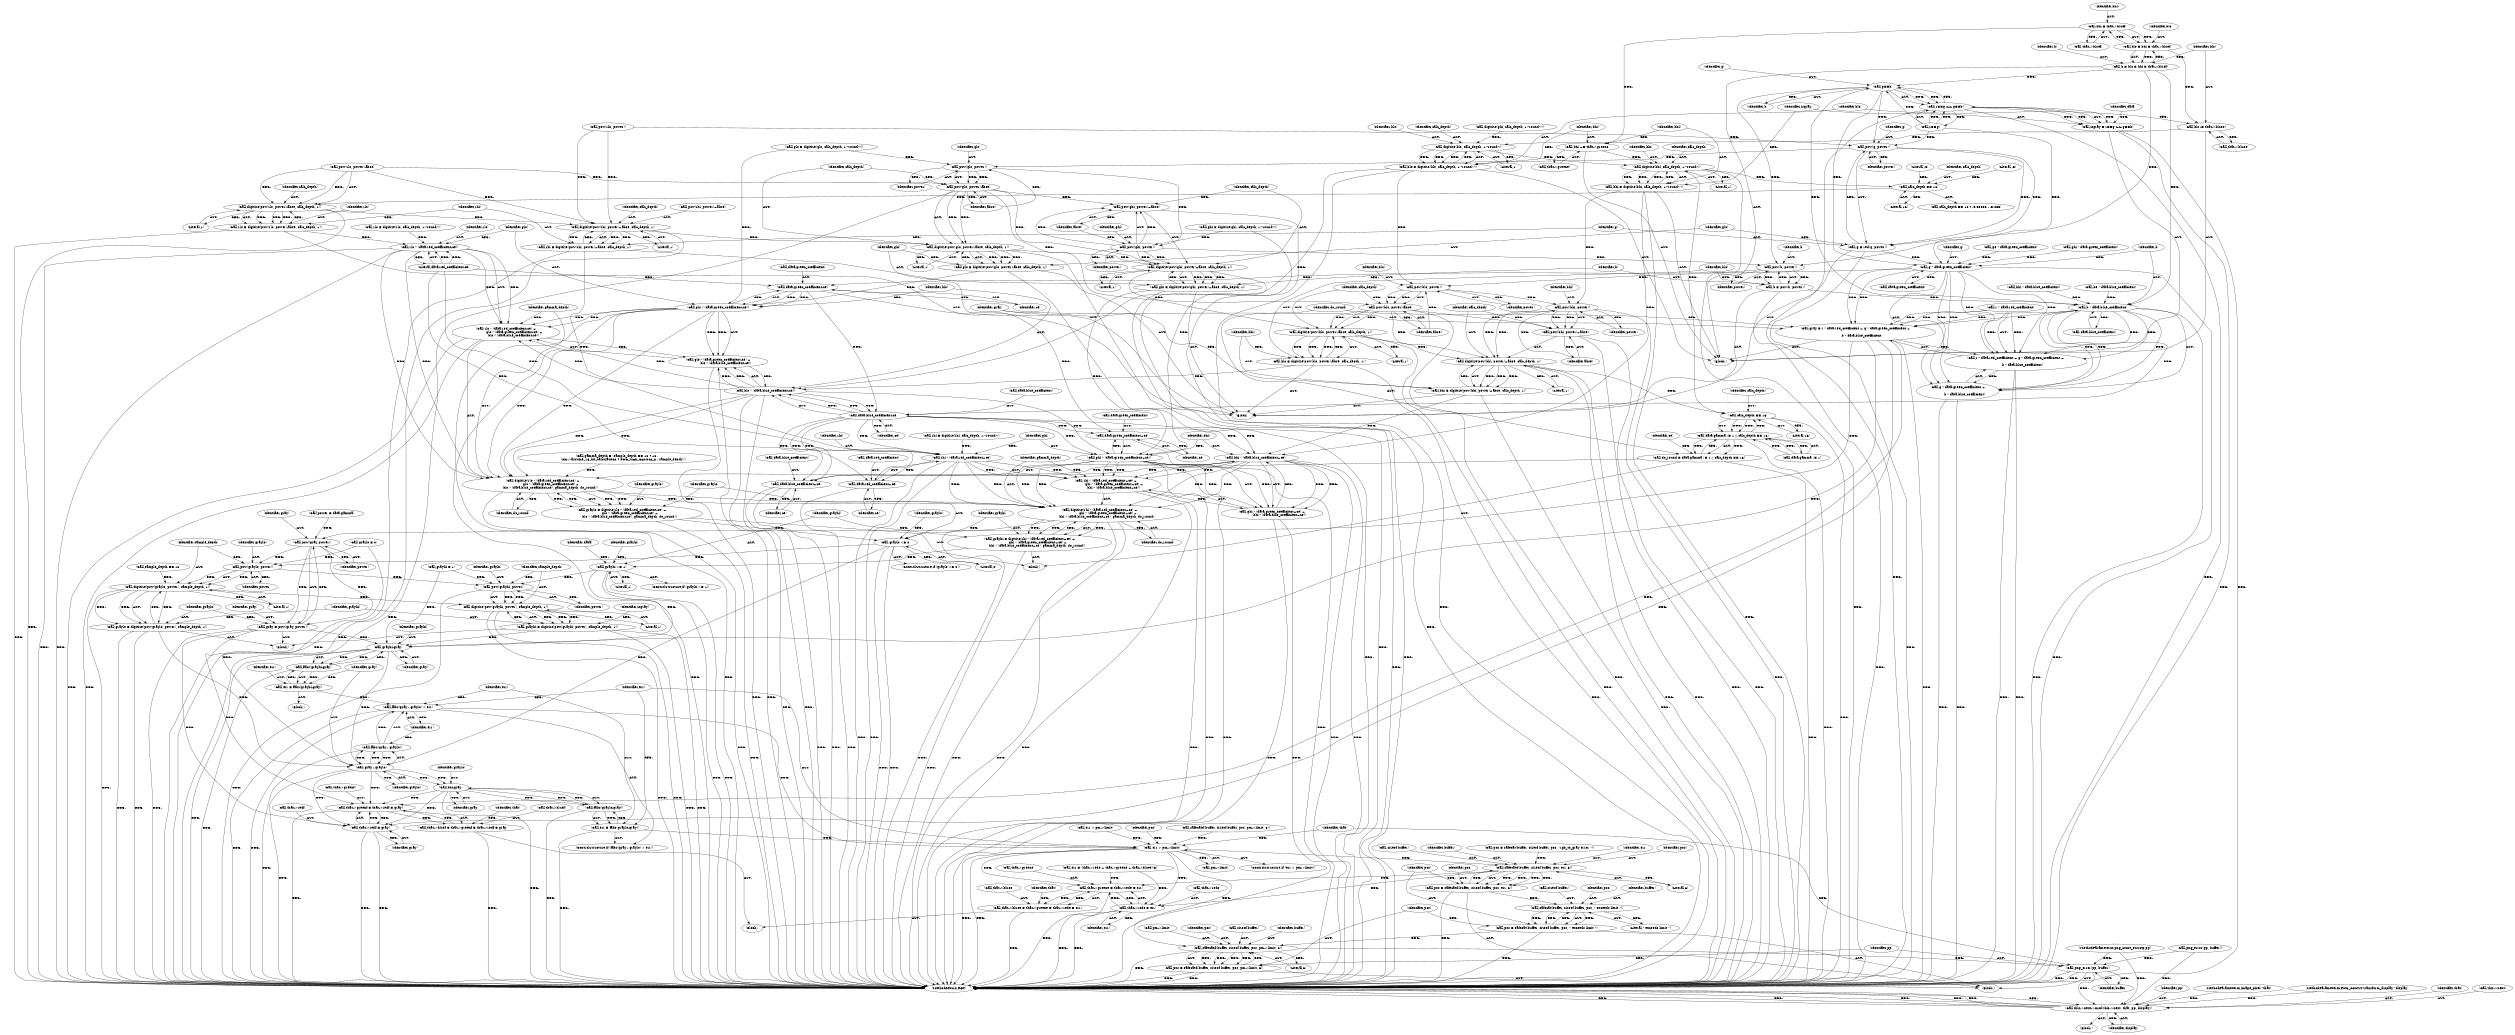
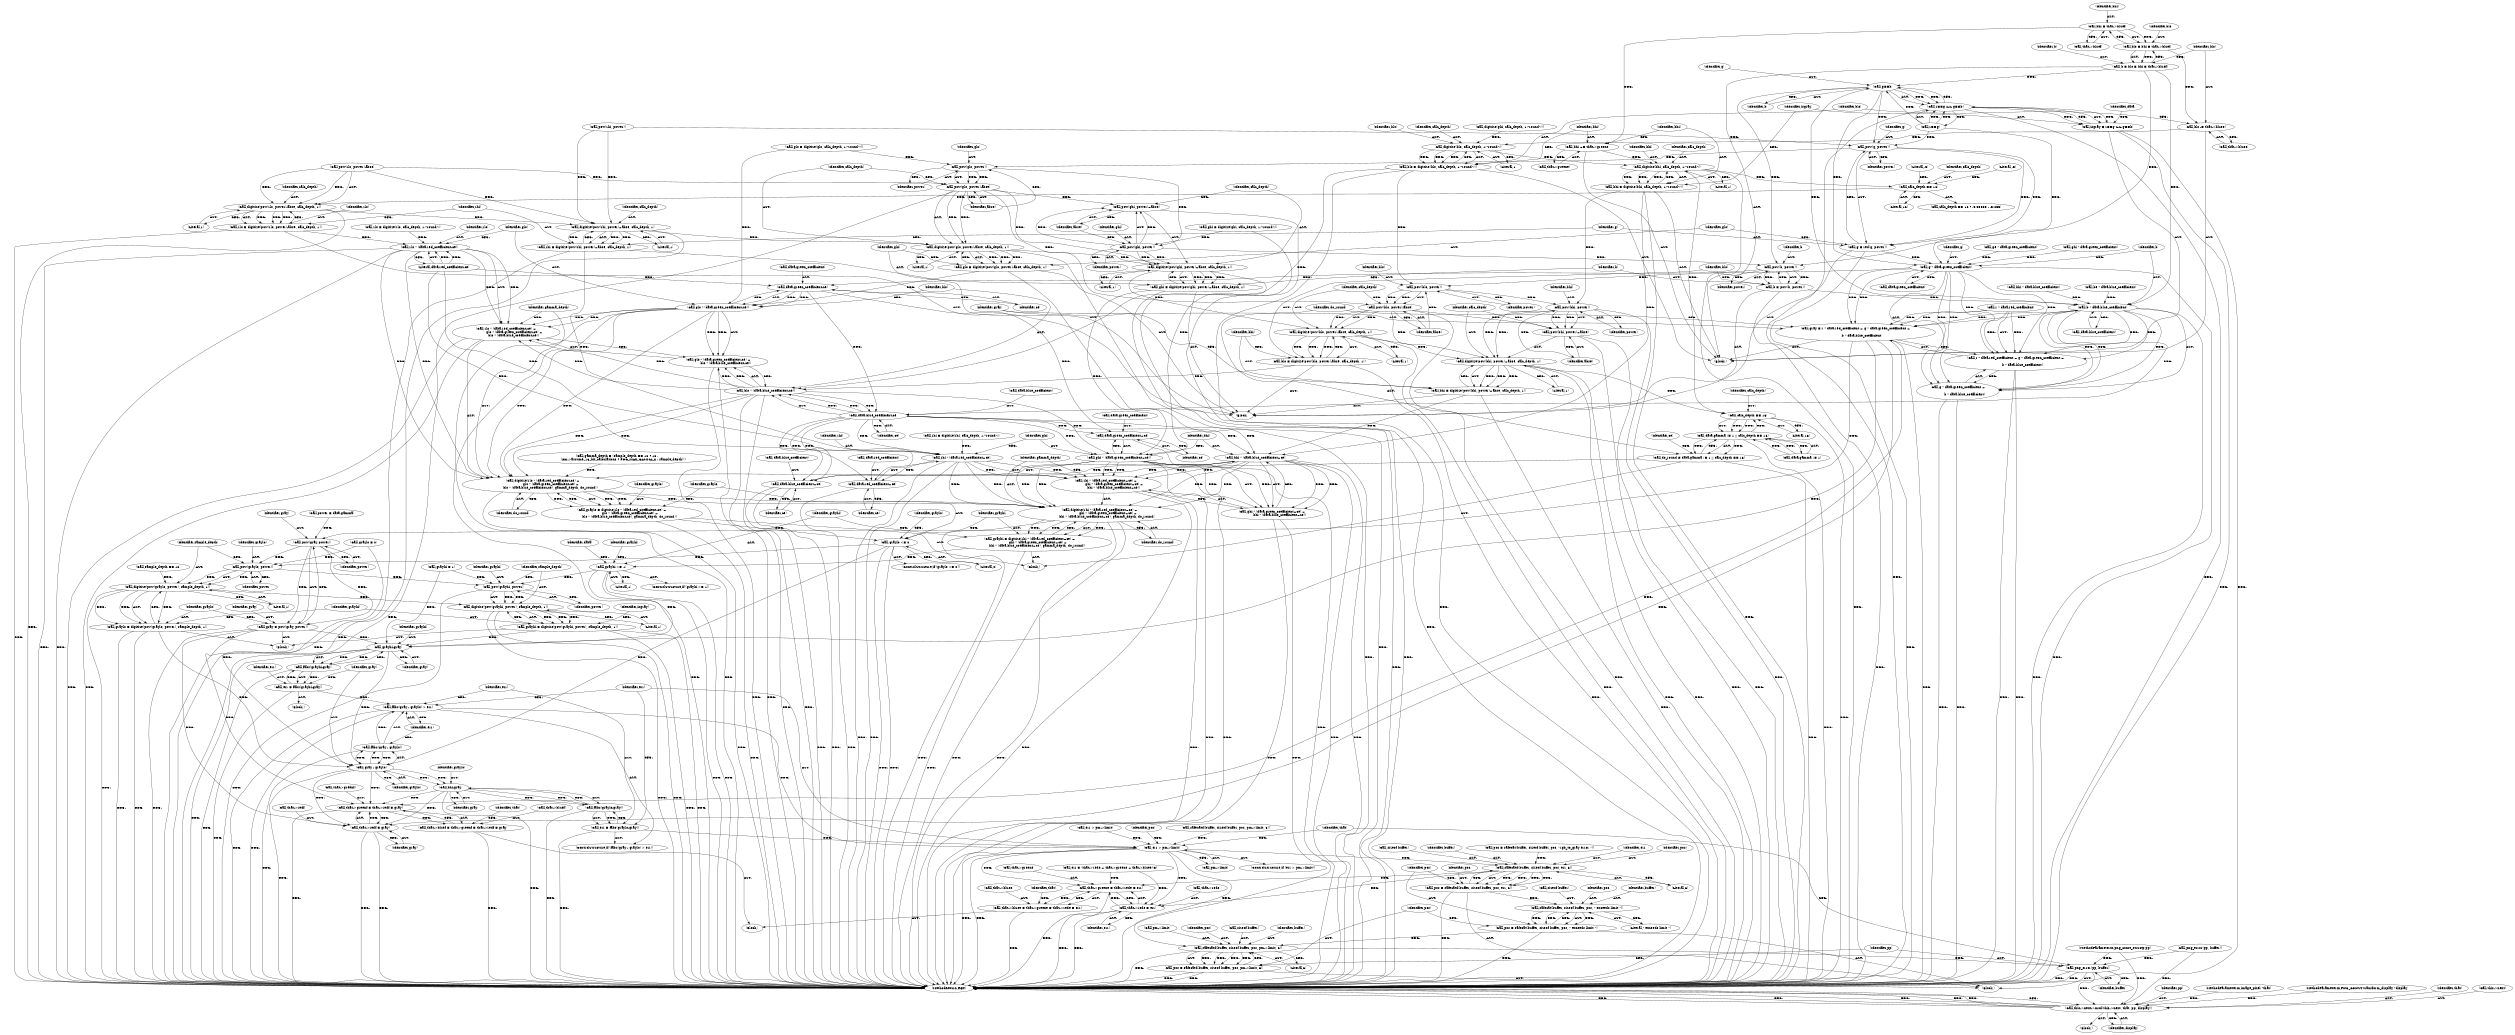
node "(Call,pow(rhi, power)+abse)": removed
edge "(Call,err = fabs(grayhi-gray))" -> "(Call,fabs(grayhi-gray))": label "CFG: " -> "DDG: "
edge "(Call,err = fabs(grayhi-gray))" -> "(MethodReturn,RET)": added, label "DDG:"
